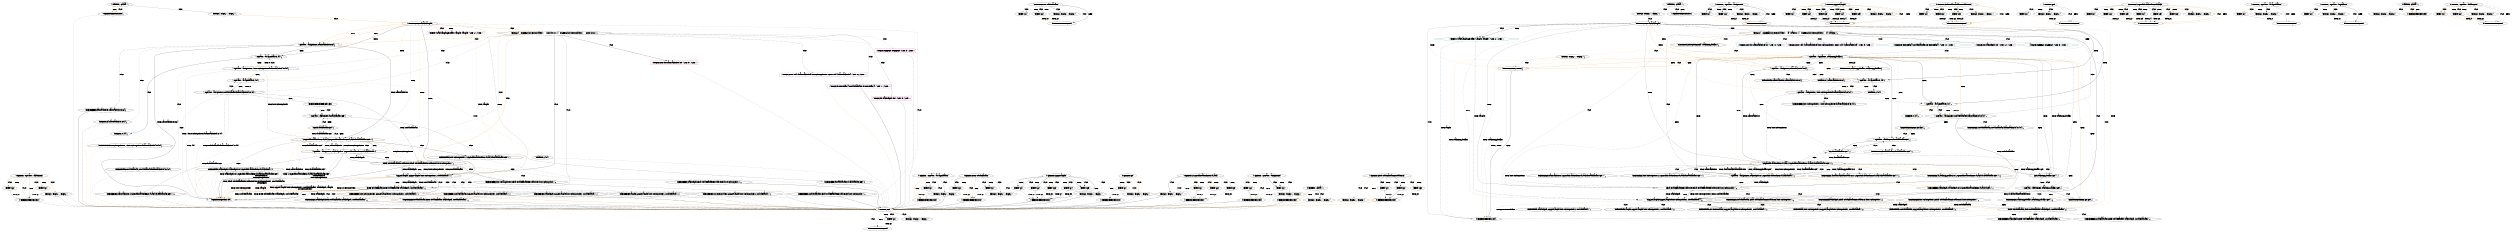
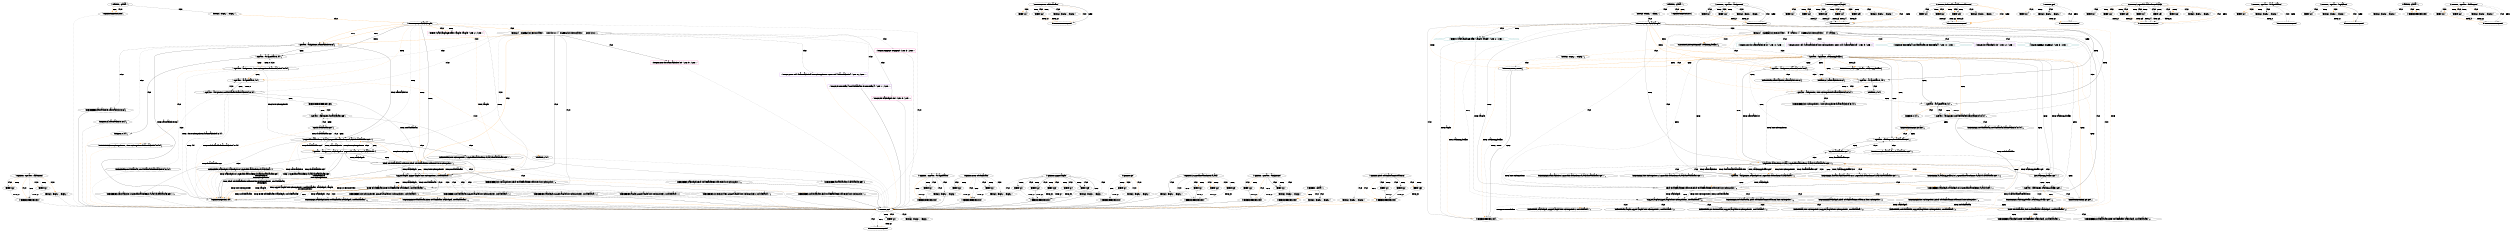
edge "<(LOCAL,int stack_depth: int)<SUB>12</SUB>>" -> "(<operator>.logicalNot,!stack_copy_buffer_)": now "(CONTROL_STRUCTURE,IF,if (!stack_copy_buffer_))" -> "(<operator>.logicalNot,!stack_copy_buffer_)"
edge "(get,stack_copy_buffer_.get())" -> "(<operator>.fieldAccess,stack_copy_buffer_.get)": label "AST: " -> "CFG: "
